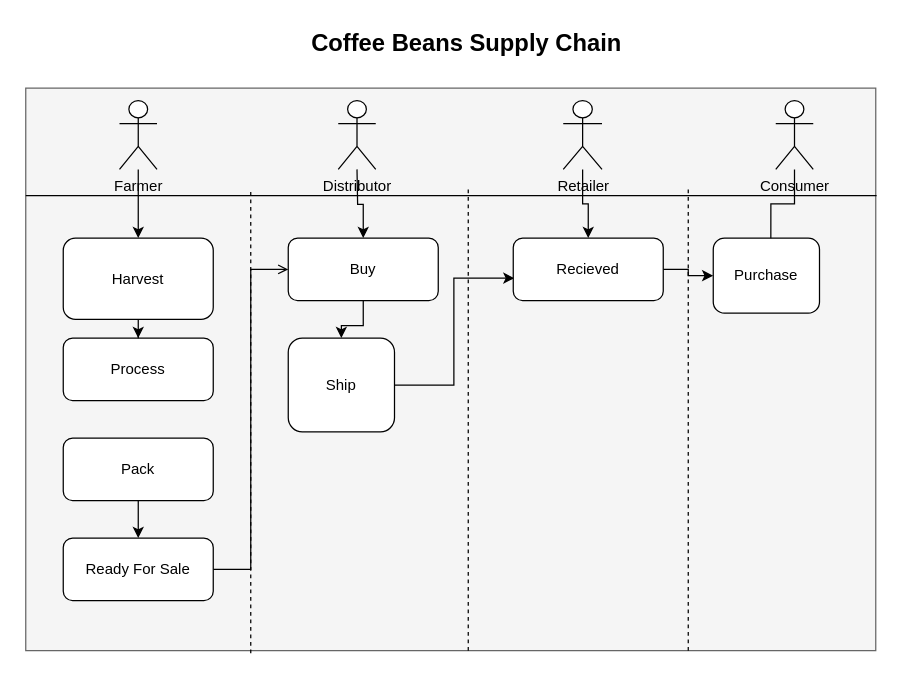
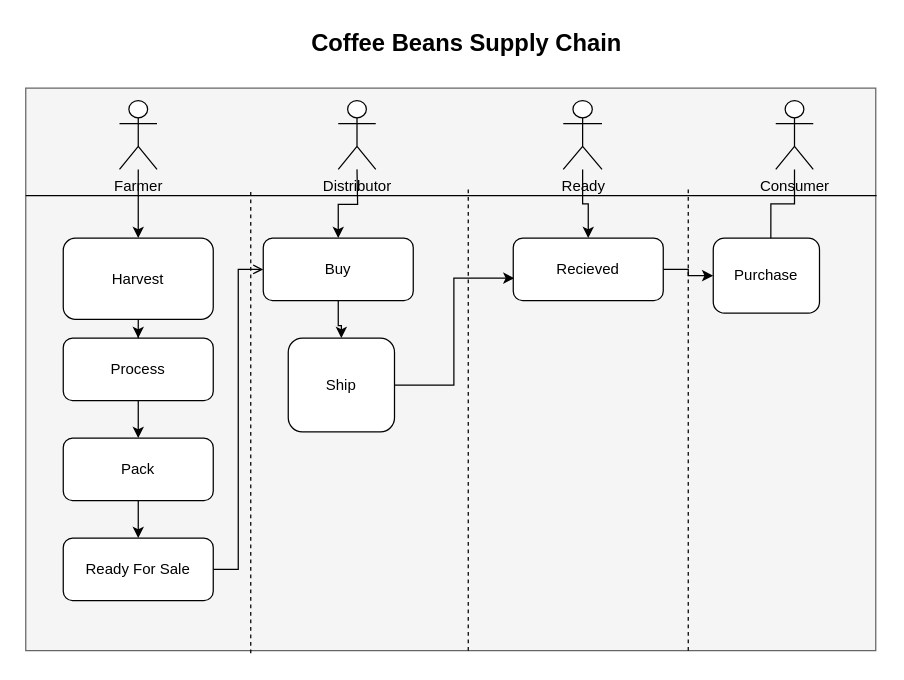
node "Retailer": label "Retailer" -> "Ready"
node "Buy": moved (363, 269) -> (338, 269)
edge "Process" -> "Pack": added
